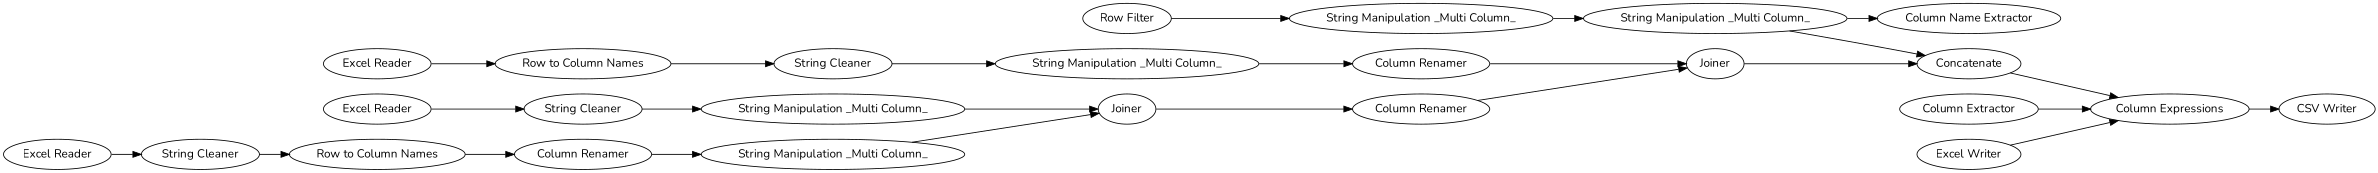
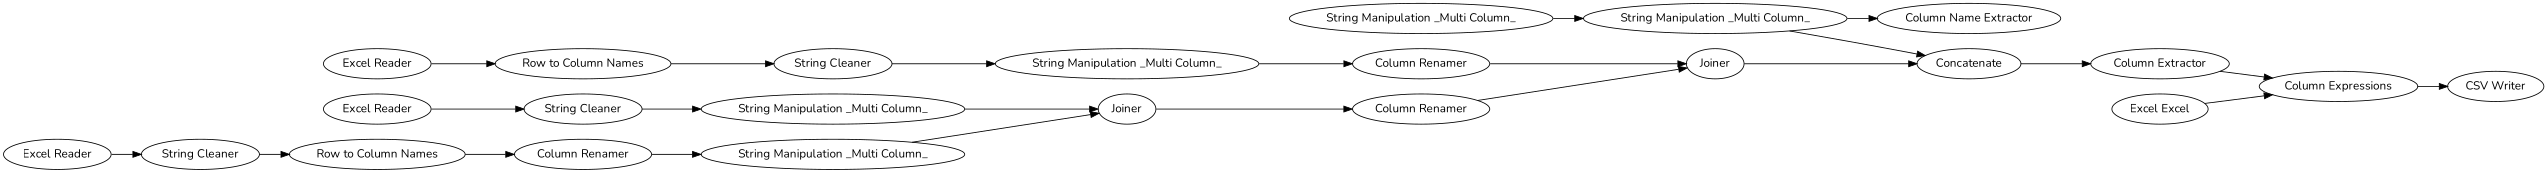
node "Row Filter": removed
edge "Concatenate" -> "Column Expressions": now "Concatenate" -> "Column Extractor"
node "Excel Writer": label "Excel Writer" -> "Excel Excel"
